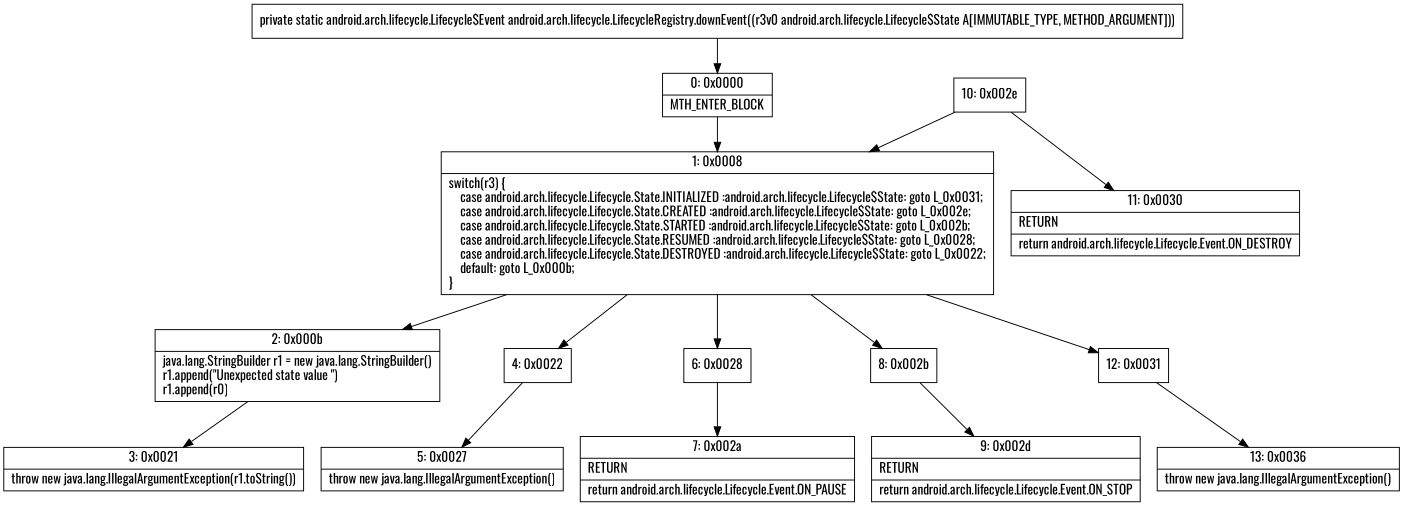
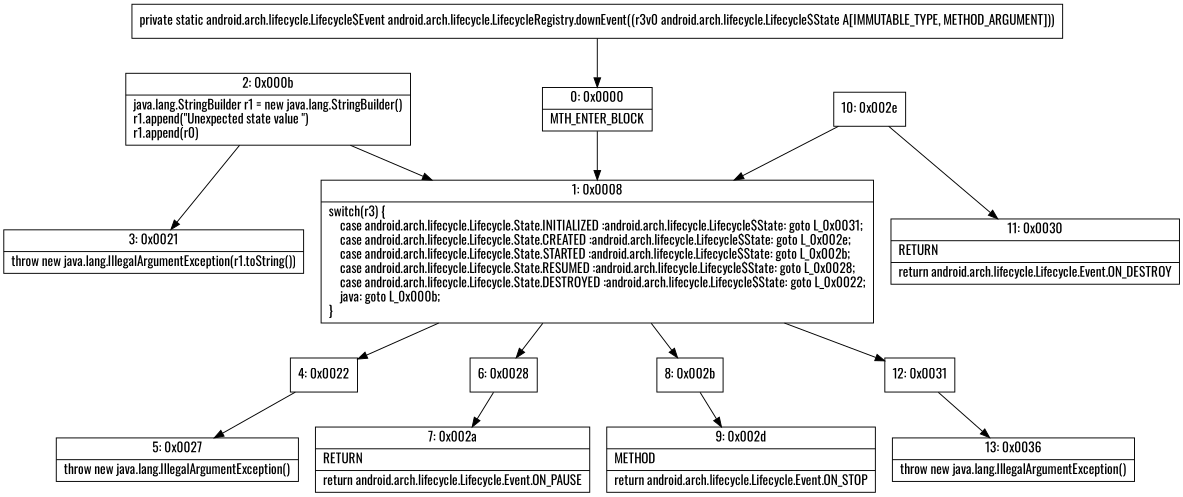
node "1: 0x0008": text "default: goto L_0x000b;" -> "java: goto L_0x000b;"
edge "1: 0x0008" -> "2: 0x000b": reversed
node "9: 0x002d": text "RETURN" -> "METHOD"
